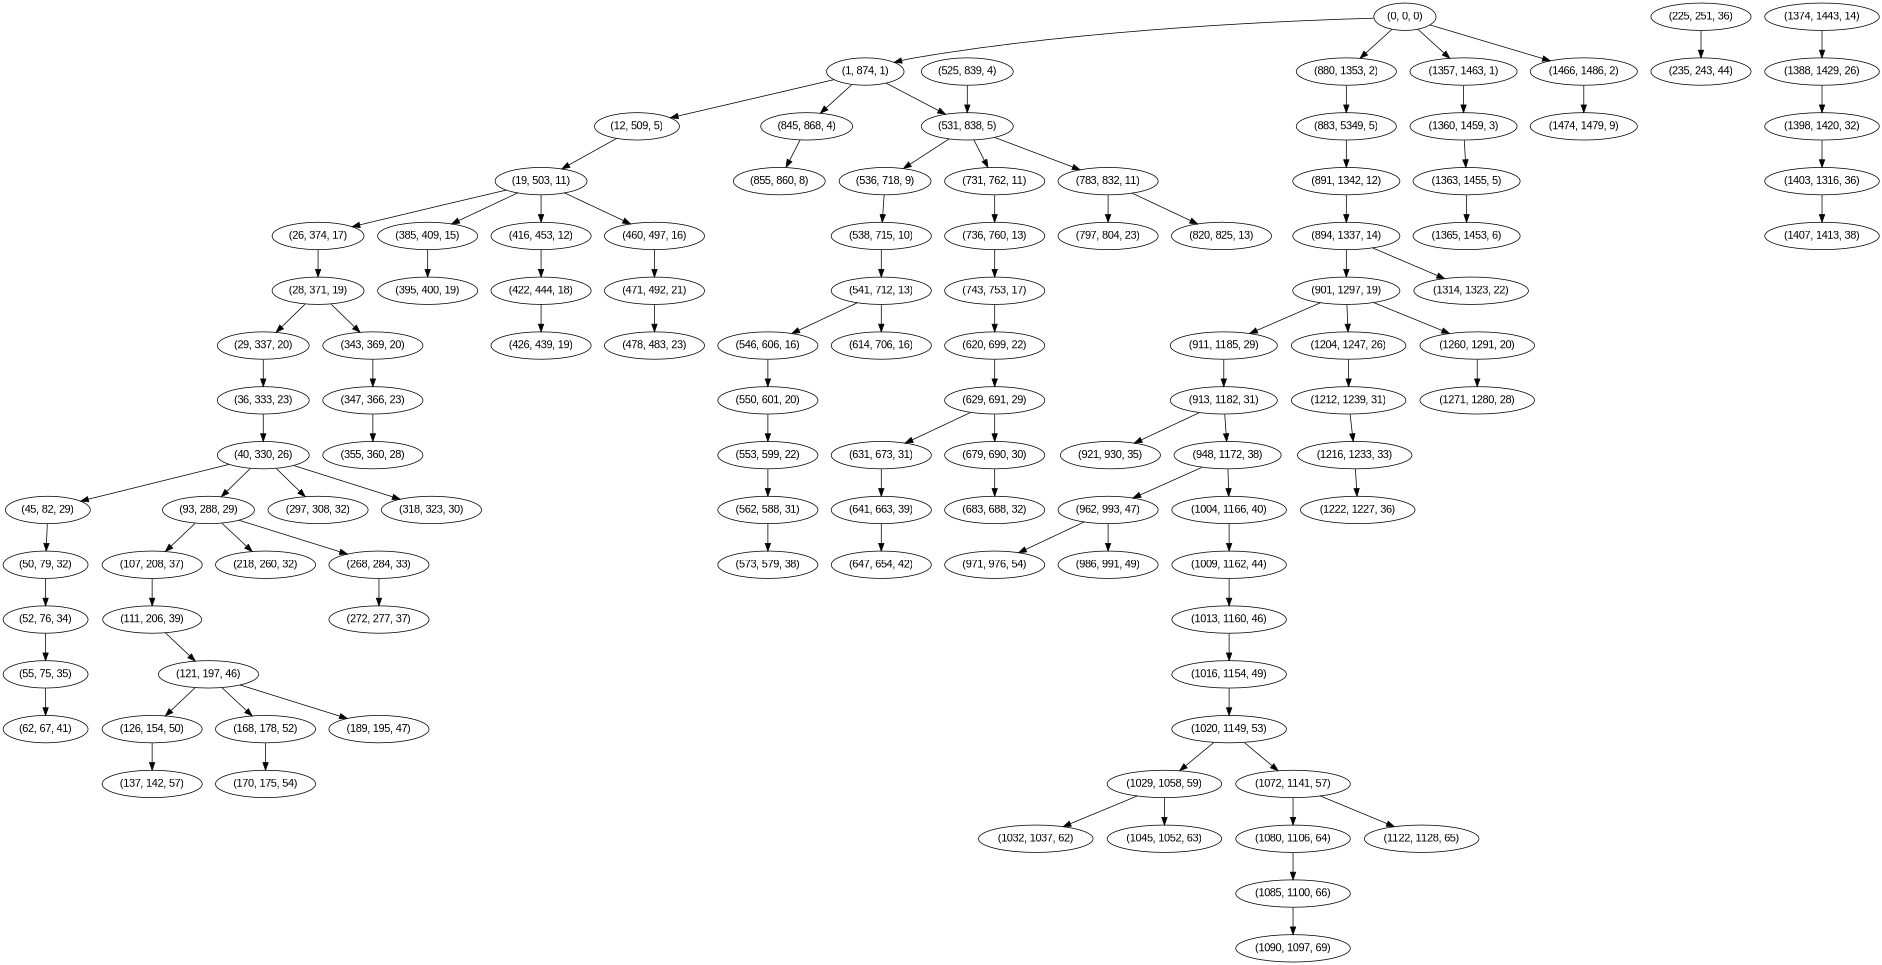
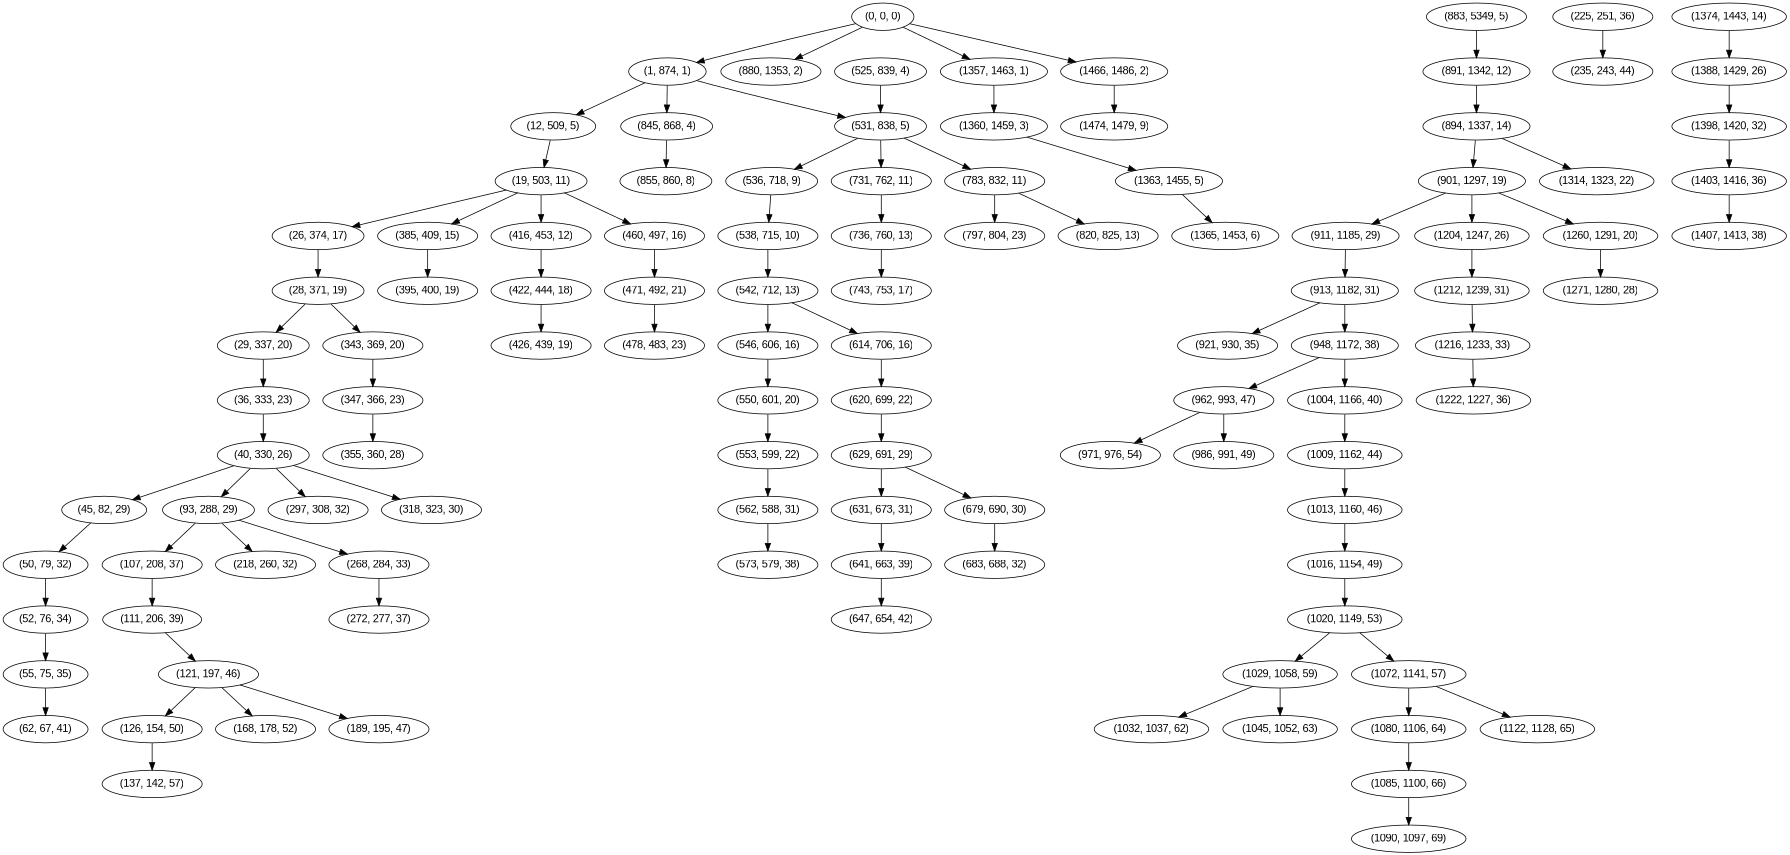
edge "(880, 1353, 2)" -> "(883, 5349, 5)": removed
node "(1403, 1316, 36)": label "(1403, 1316, 36)" -> "(1403, 1416, 36)"
node "(541, 712, 13)": label "(541, 712, 13)" -> "(542, 712, 13)"
edge "(743, 753, 17)" -> "(620, 699, 22)": now "(614, 706, 16)" -> "(620, 699, 22)"
node "(170, 175, 54)": removed
